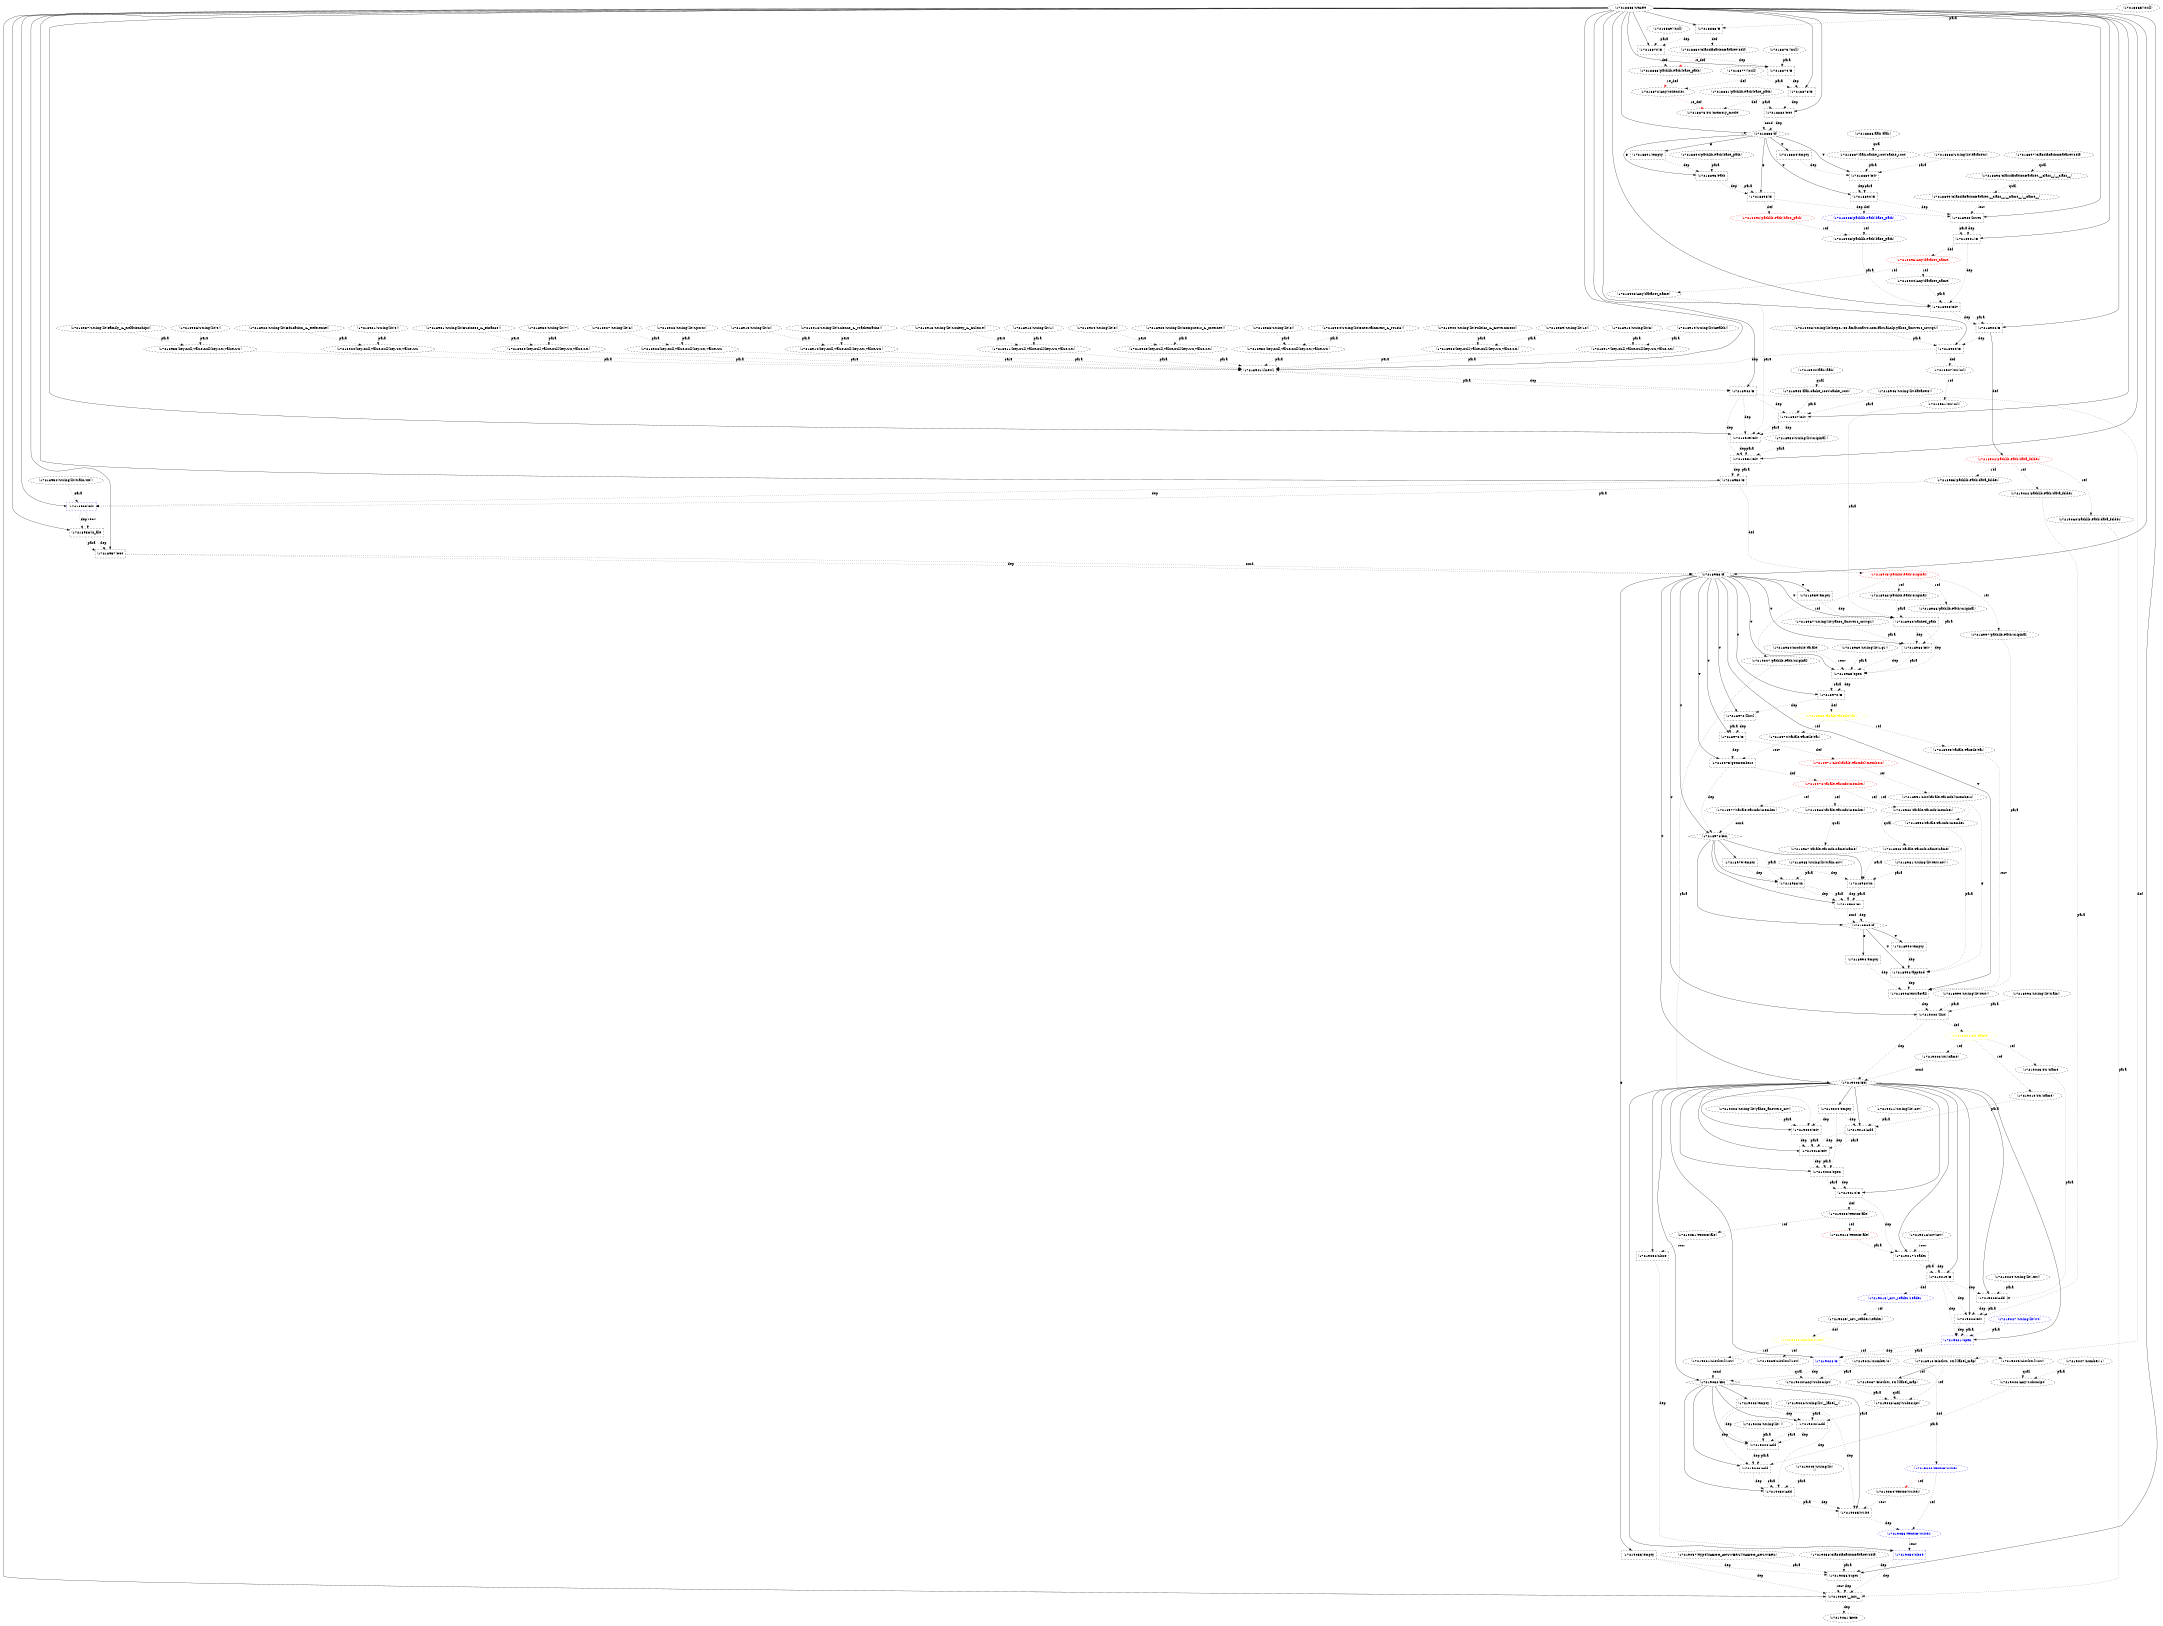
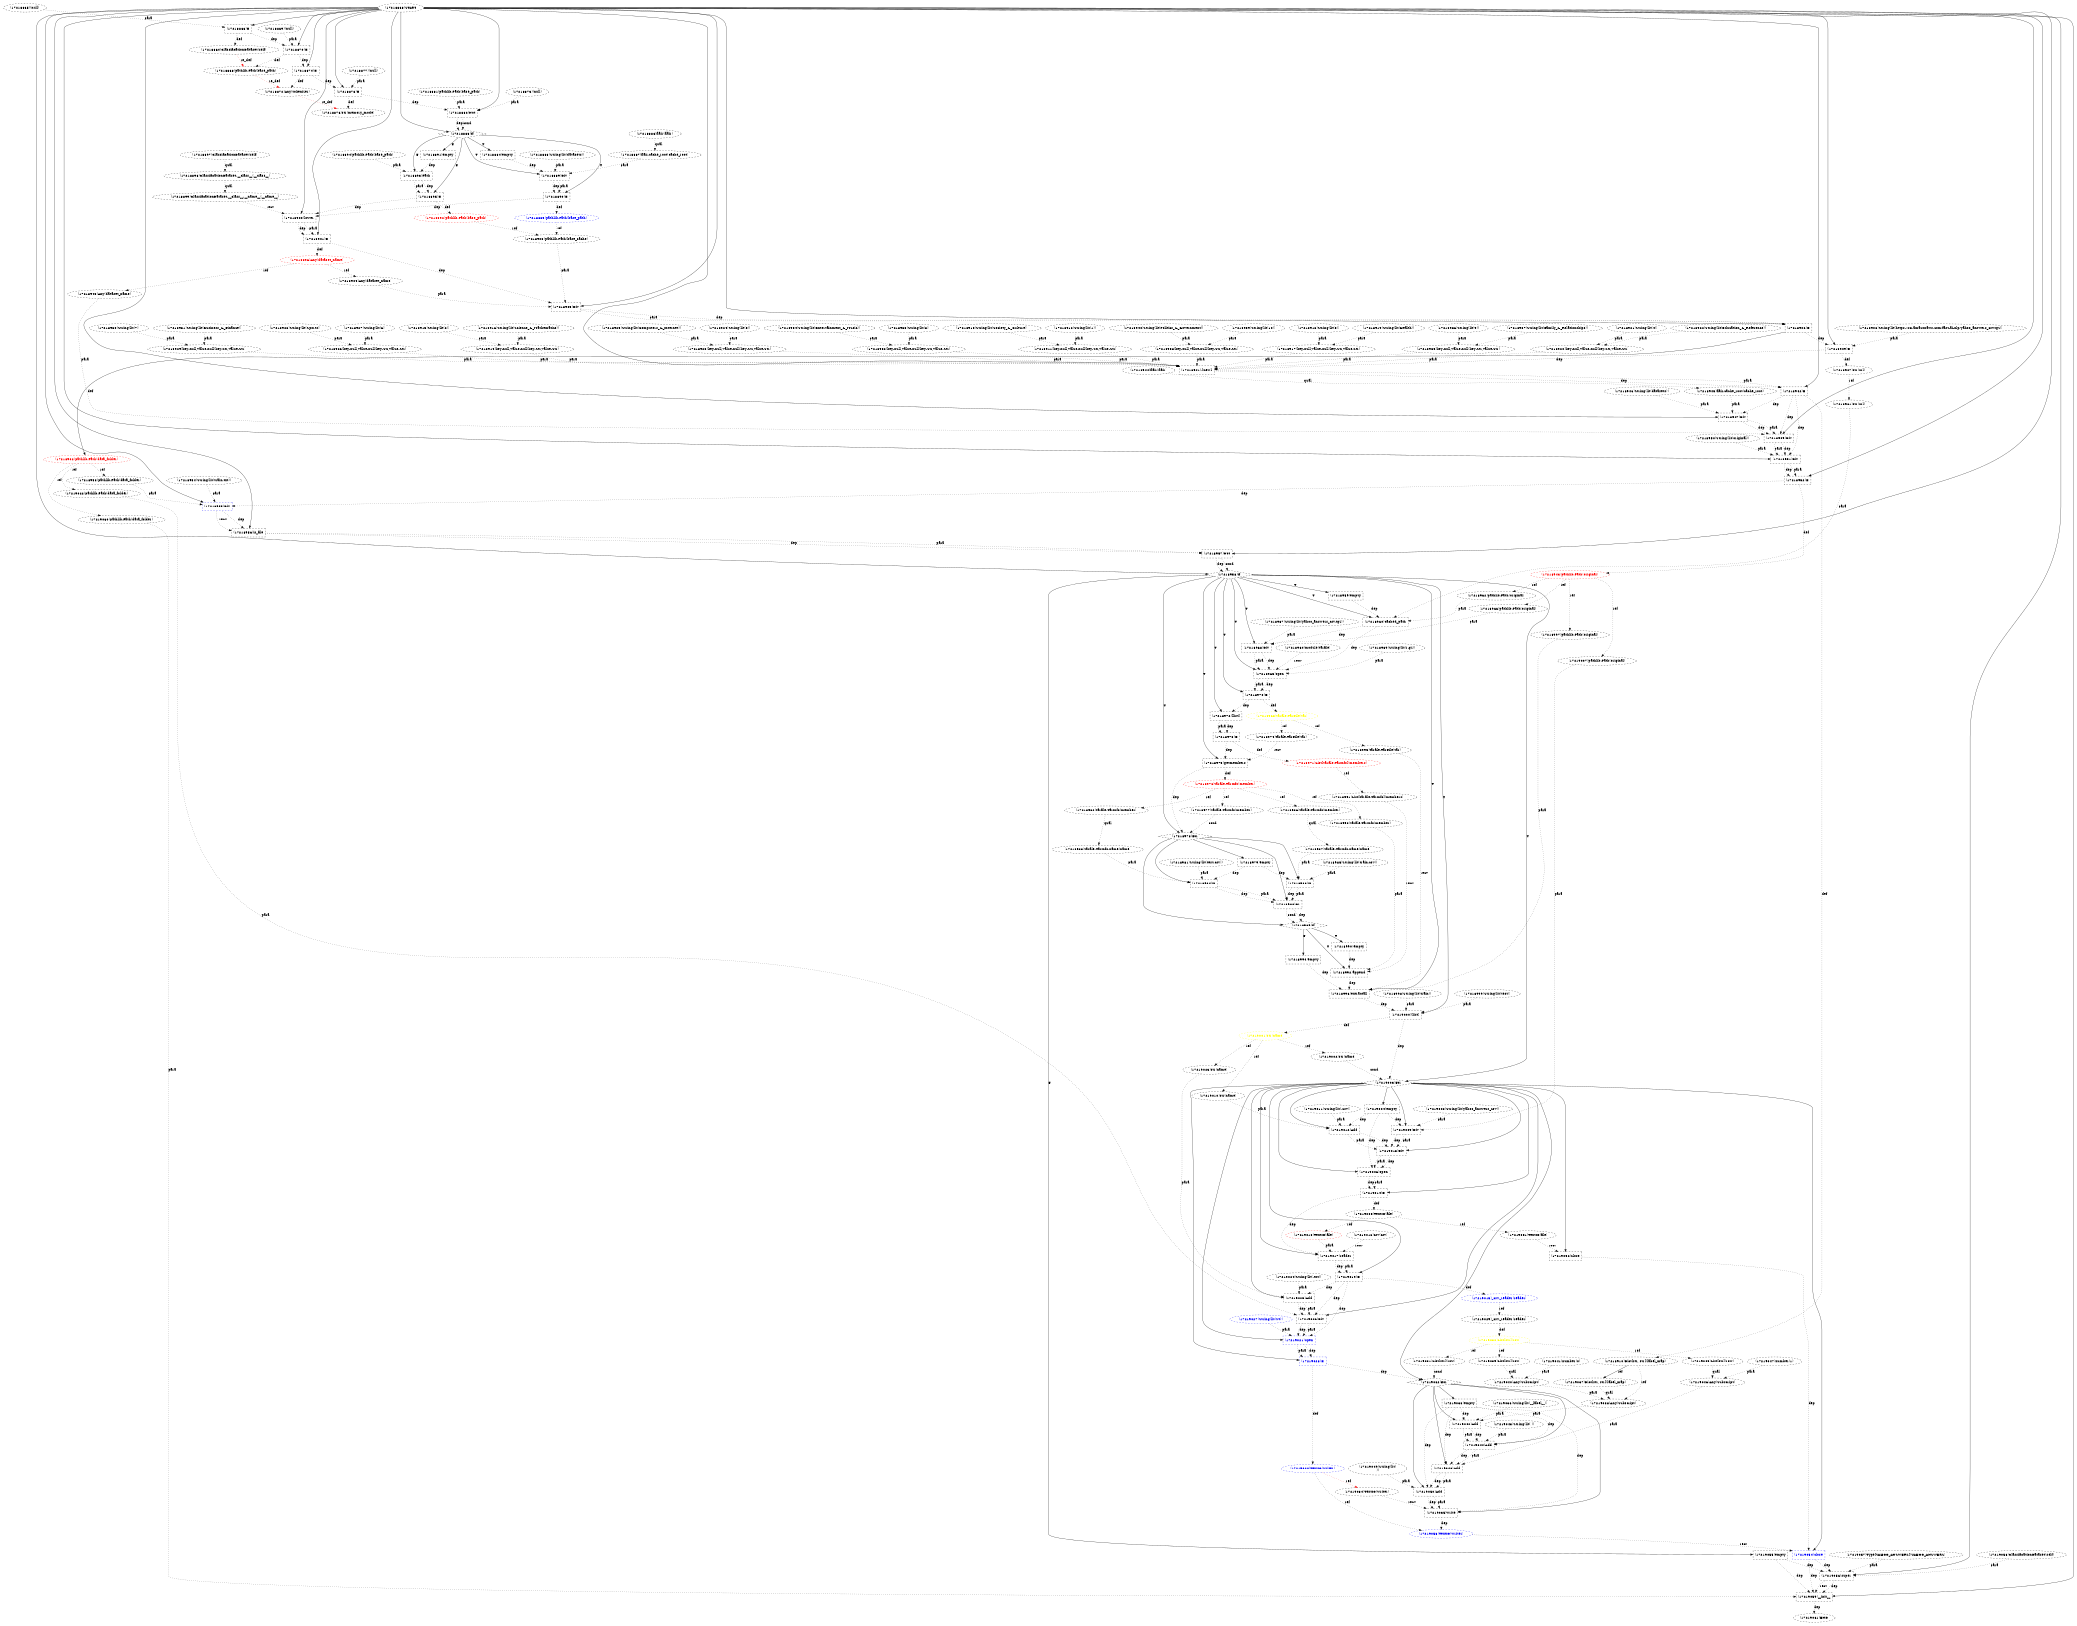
edge "(17218873)(null)" -> "(17218874)=": now "(17218873)(null)" -> "(17218882)Not"
node "(17218903)pathlib.Path(base_path)": label "(17218903)pathlib.Path(base_path)" -> "(17218903)pathlib.Path(base_cache)"
edge "(17218958)If" -> "(17218973)=": removed, label "T"
edge "(17218991)List[tarfile.TarInfo](members)" -> "(17218992)append": label "F" -> "recv"
